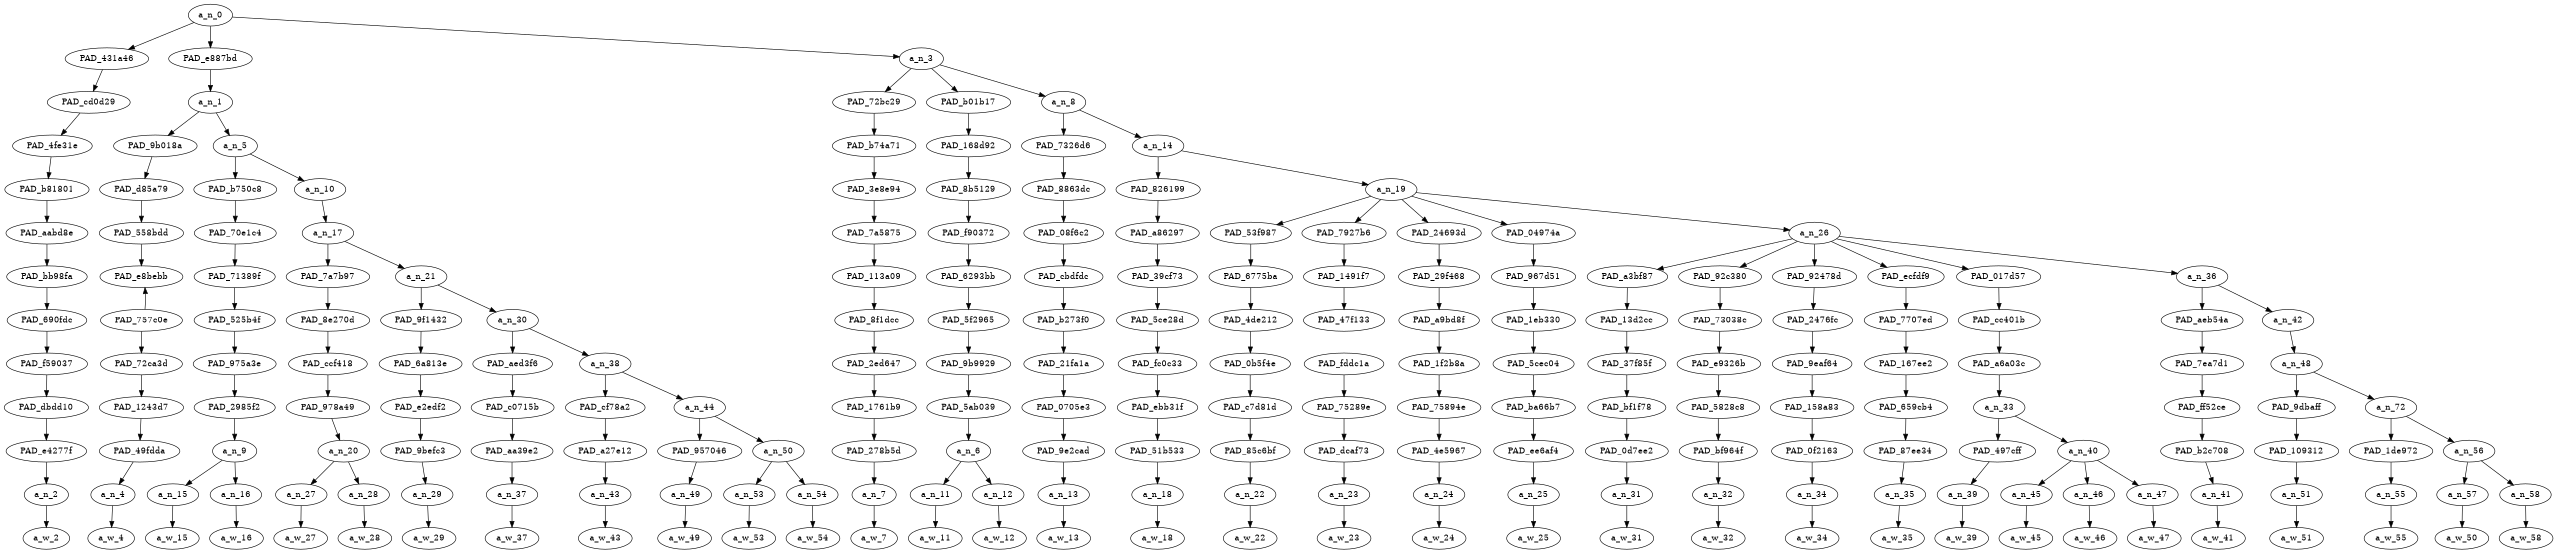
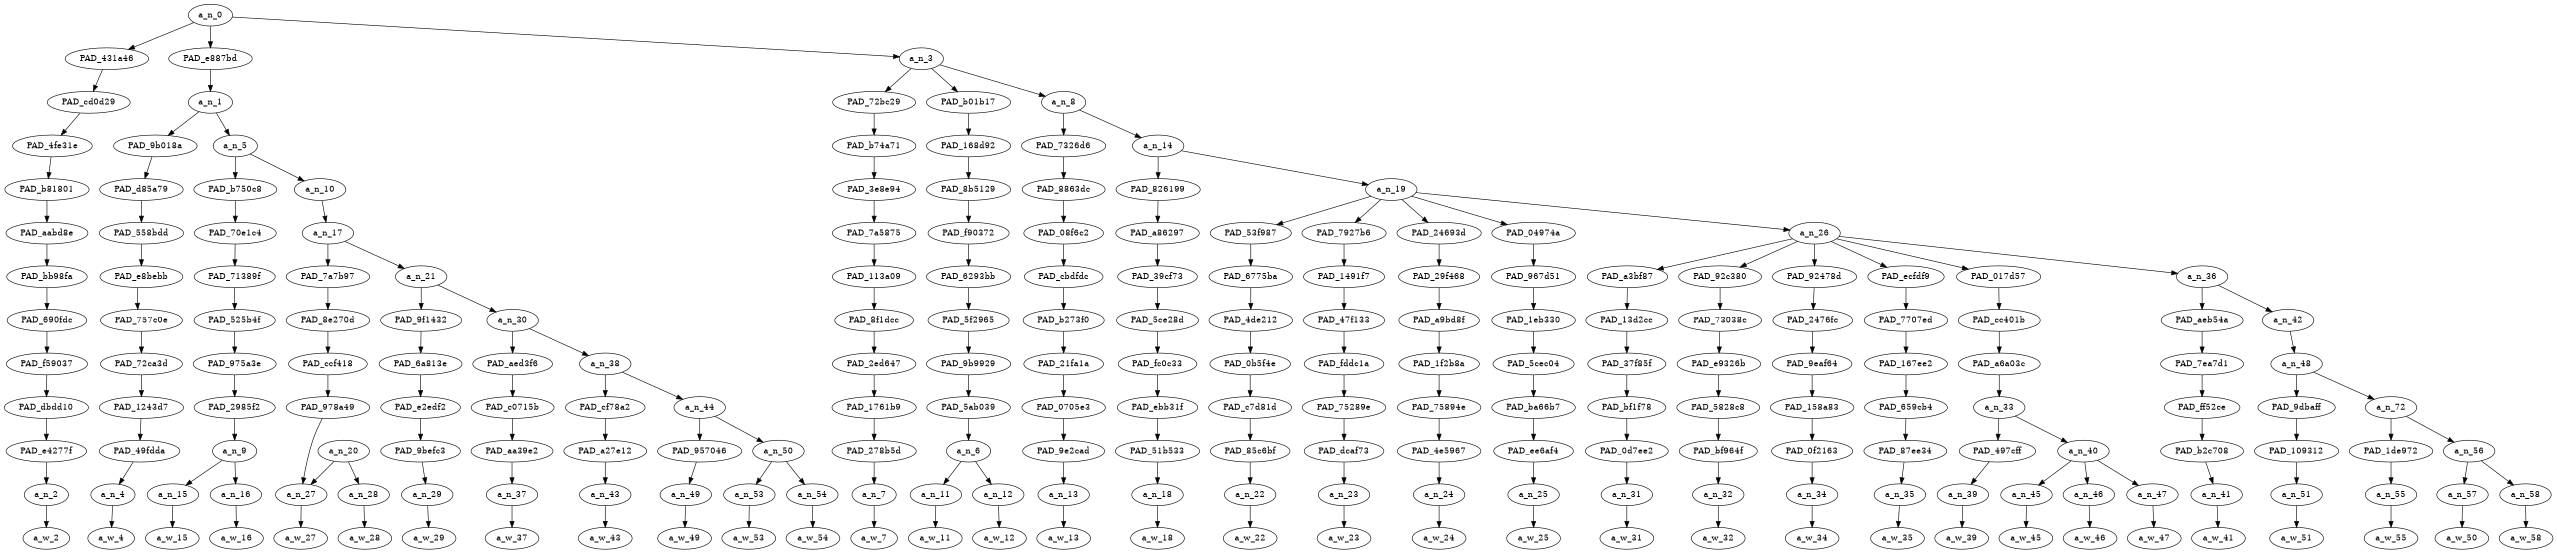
edge "PAD_757c0e" -> "PAD_e8bebb": reversed
edge "PAD_47f133" -> "PAD_fddc1a": added
edge "PAD_978a49" -> "a_n_20": now "PAD_978a49" -> "a_n_27"
